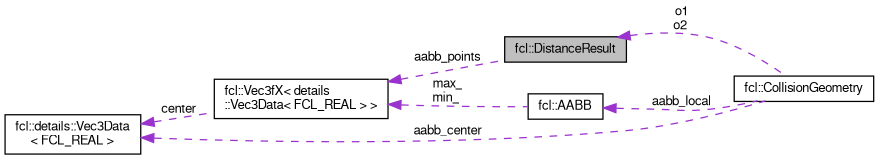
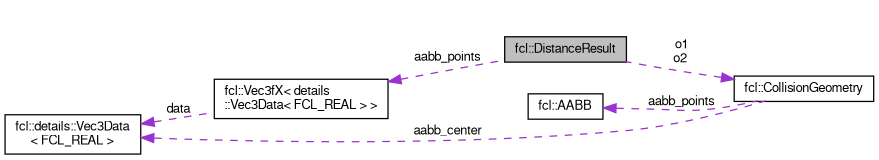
edge "fcl::CollisionGeometry" -> "fcl::DistanceResult": reversed
edge "fcl::CollisionGeometry" -> "fcl::AABB": label " aabb_local" -> " aabb_points"
edge "fcl::AABB" -> "fcl::Vec3fX< details ::Vec3Data< FCL_REAL > >": removed, label "max_ min_"
edge "fcl::Vec3fX< details ::Vec3Data< FCL_REAL > >" -> "fcl::details::Vec3Data < FCL_REAL >": label " center" -> " data"
